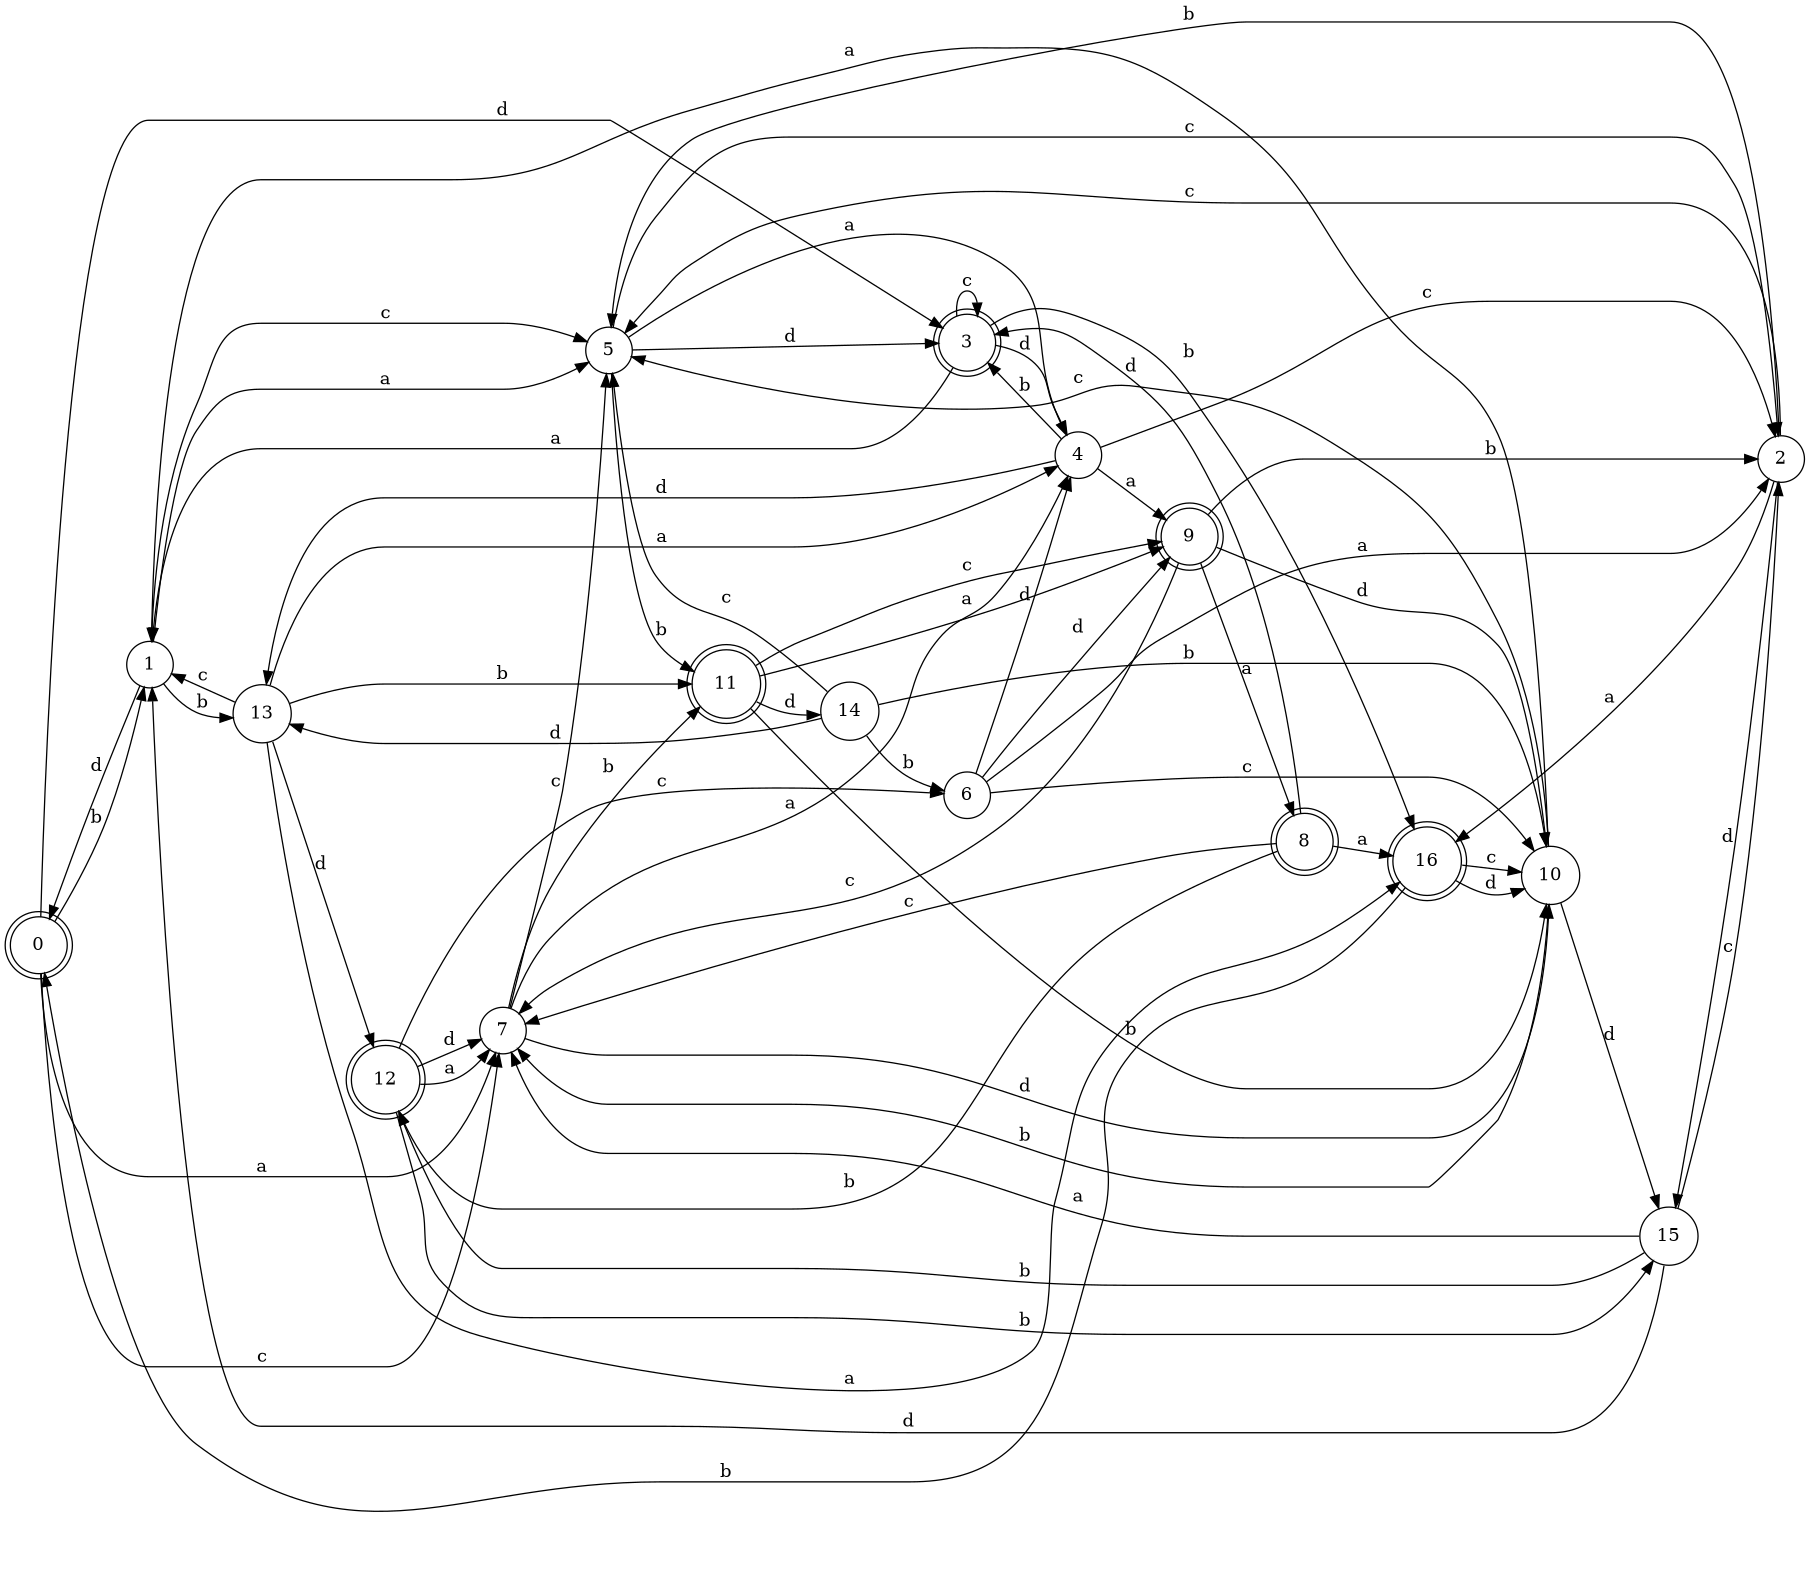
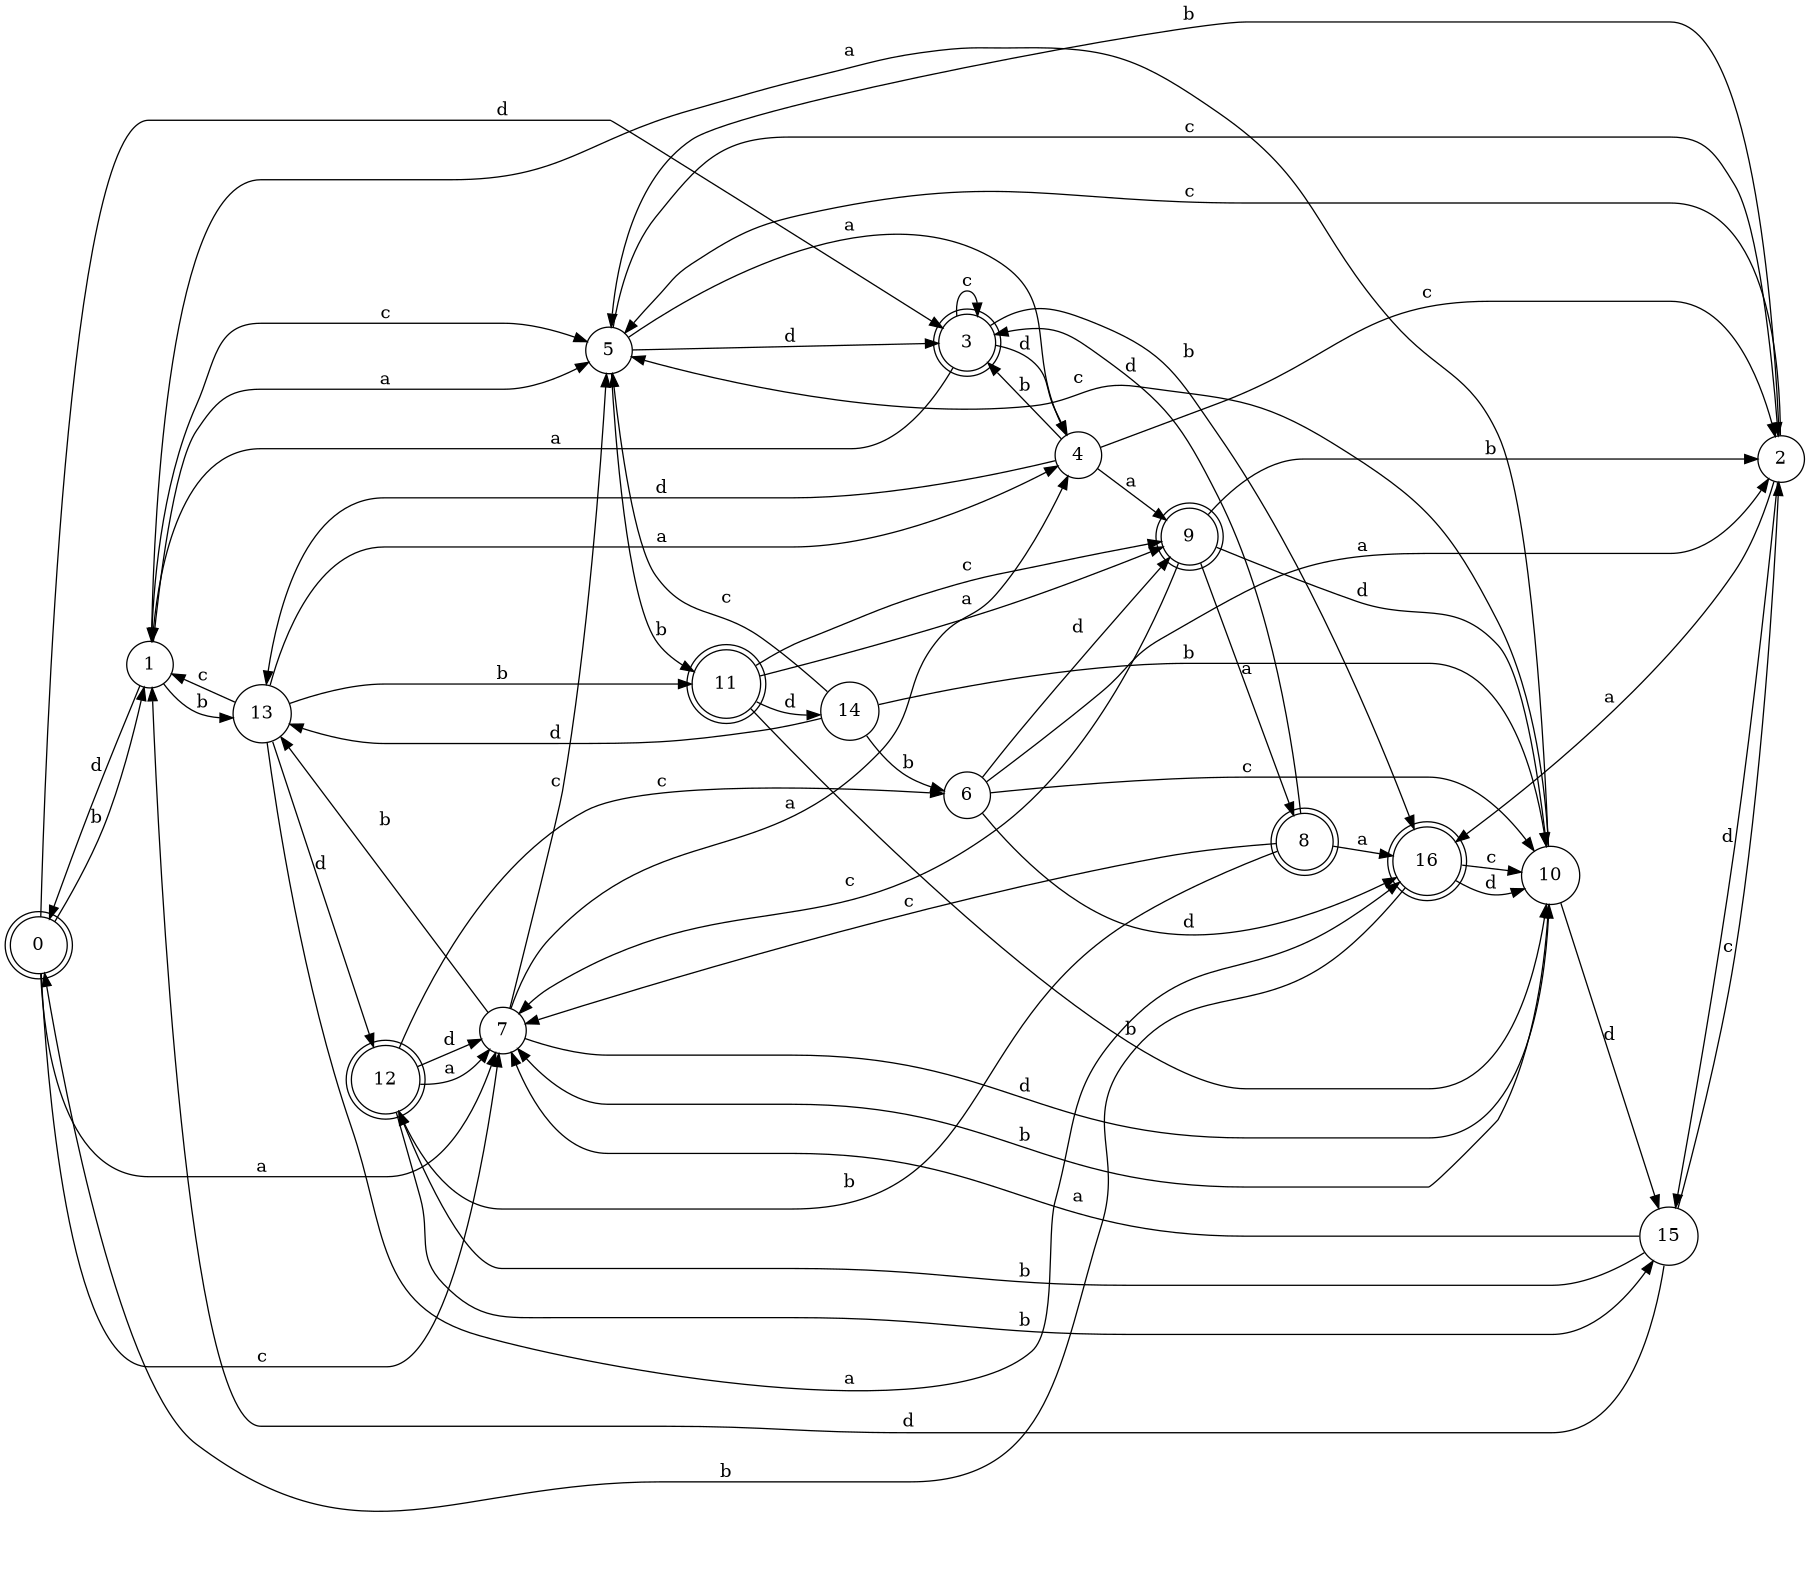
edge "6" -> "4": now "6" -> "16"
edge "7" -> "11": now "7" -> "13"
